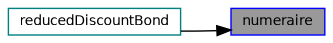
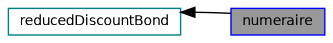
edge "reducedDiscountBond" -> "numeraire": reversed
